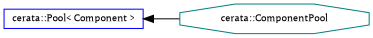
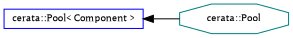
node "cerata::ComponentPool": label "cerata::ComponentPool" -> "cerata::Pool"
